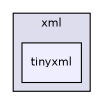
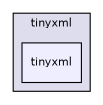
cluster "xml": label "xml" -> "tinyxml"
